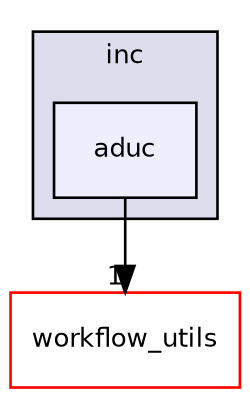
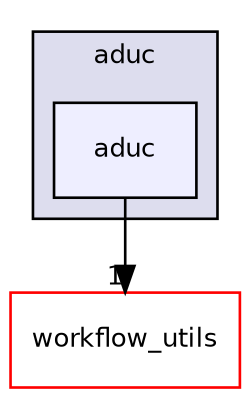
cluster "inc": label "inc" -> "aduc"
